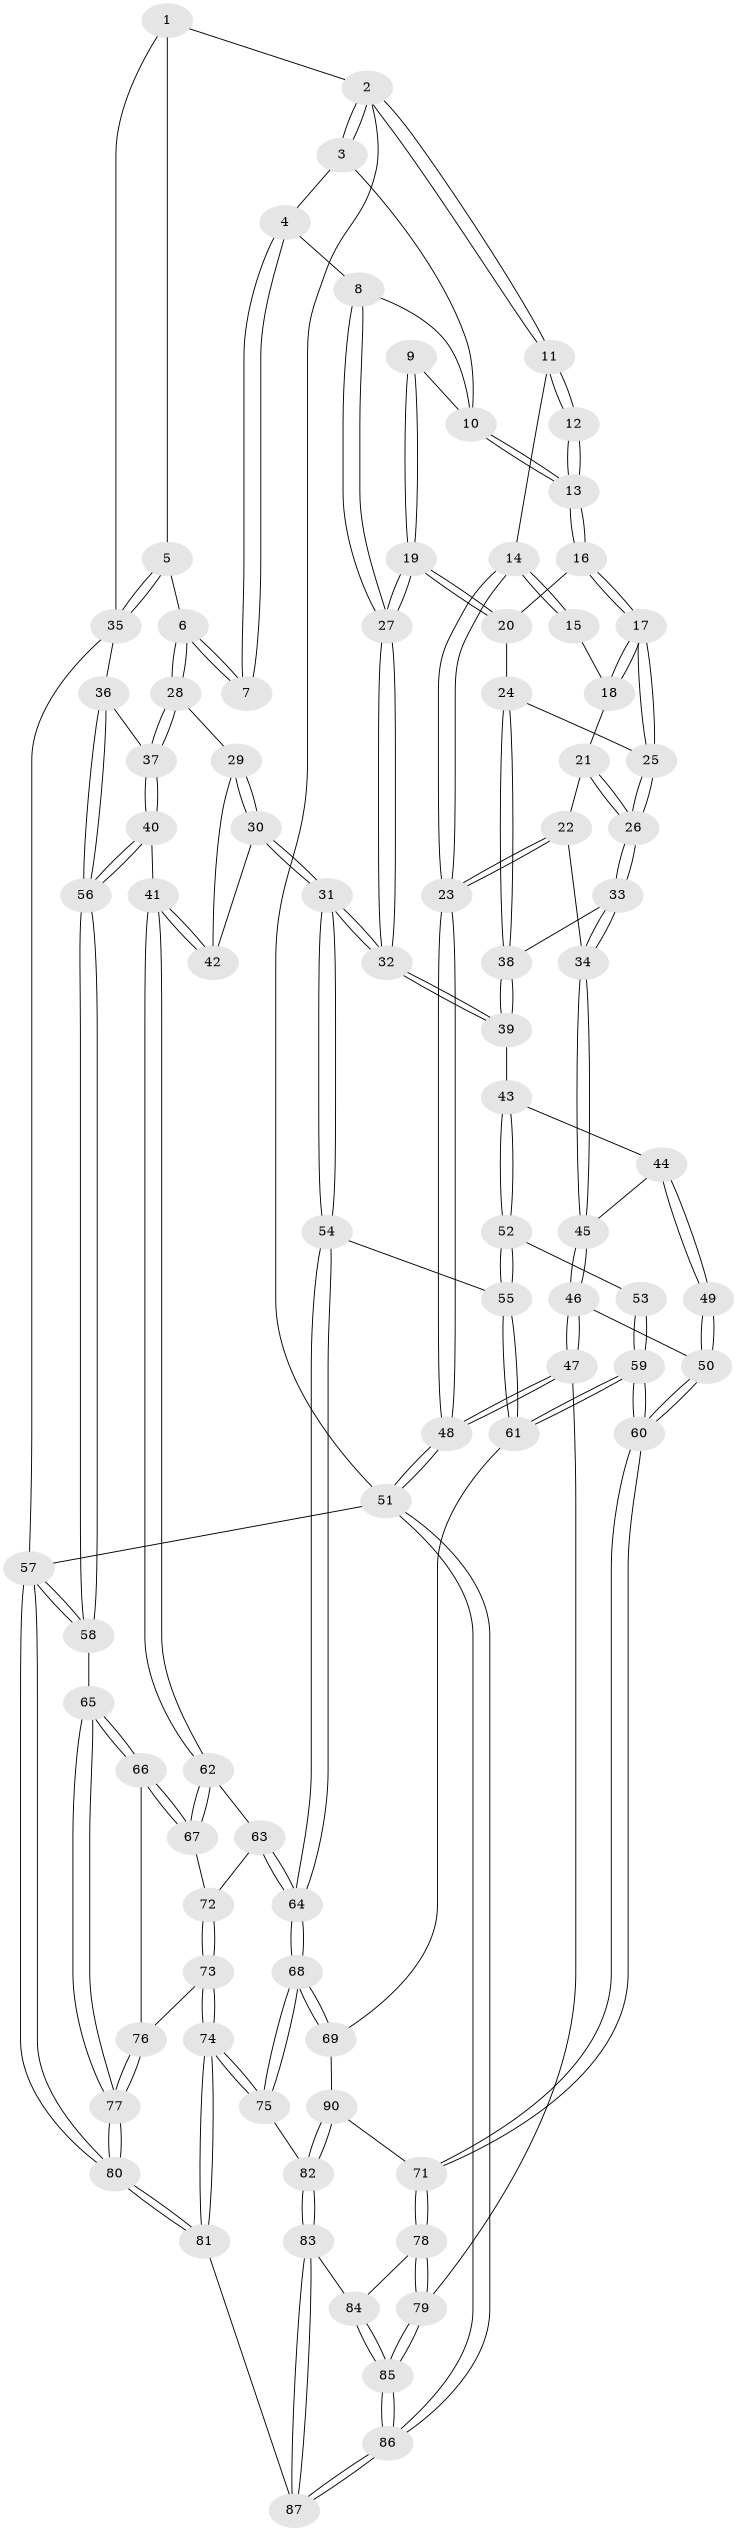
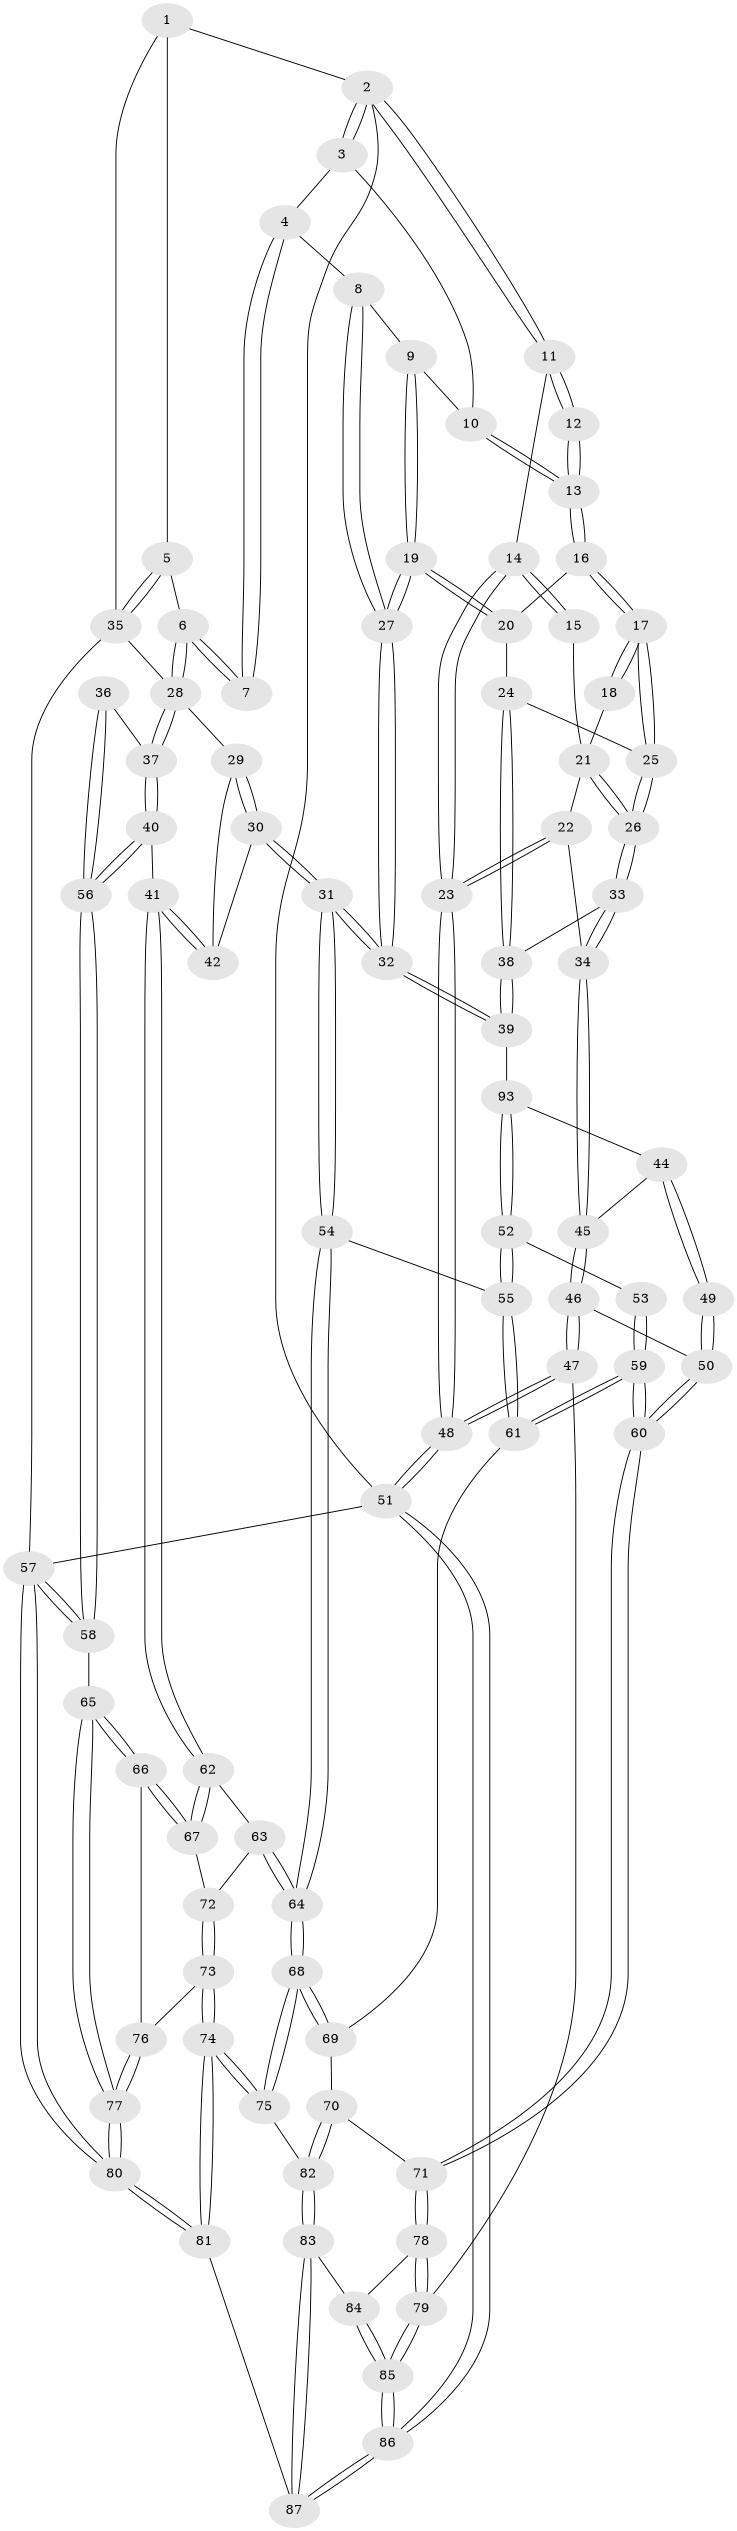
edge "8" -- "10": now "8" -- "9"
edge "35" -- "36": now "35" -- "28"
edge "15" -- "18": now "15" -- "21"
node "43": label "43" -> "93"
node "90": label "90" -> "70"
